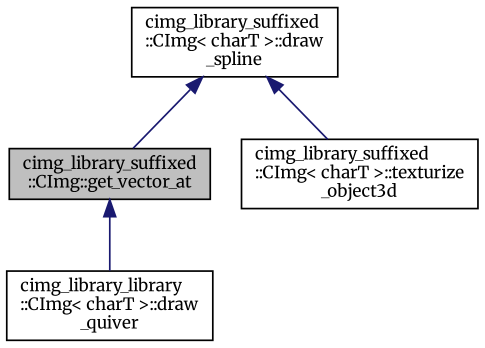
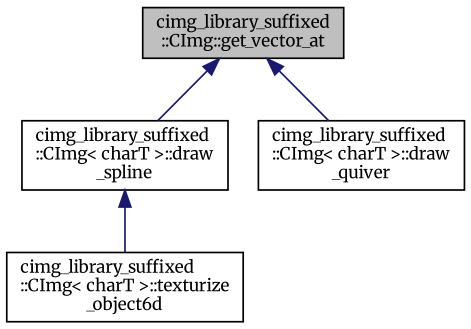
edge "cimg_library_suffixed ::CImg::get_vector_at" -> "cimg_library_suffixed ::CImg< charT >::draw _spline": reversed
node "cimg_library_suffixed ::CImg< charT >::texturize _object3d": label "cimg_library_suffixed ::CImg< charT >::texturize _object3d" -> "cimg_library_suffixed ::CImg< charT >::texturize _object6d"
node "cimg_library_library ::CImg< charT >::draw _quiver": label "cimg_library_library ::CImg< charT >::draw _quiver" -> "cimg_library_suffixed ::CImg< charT >::draw _quiver"
